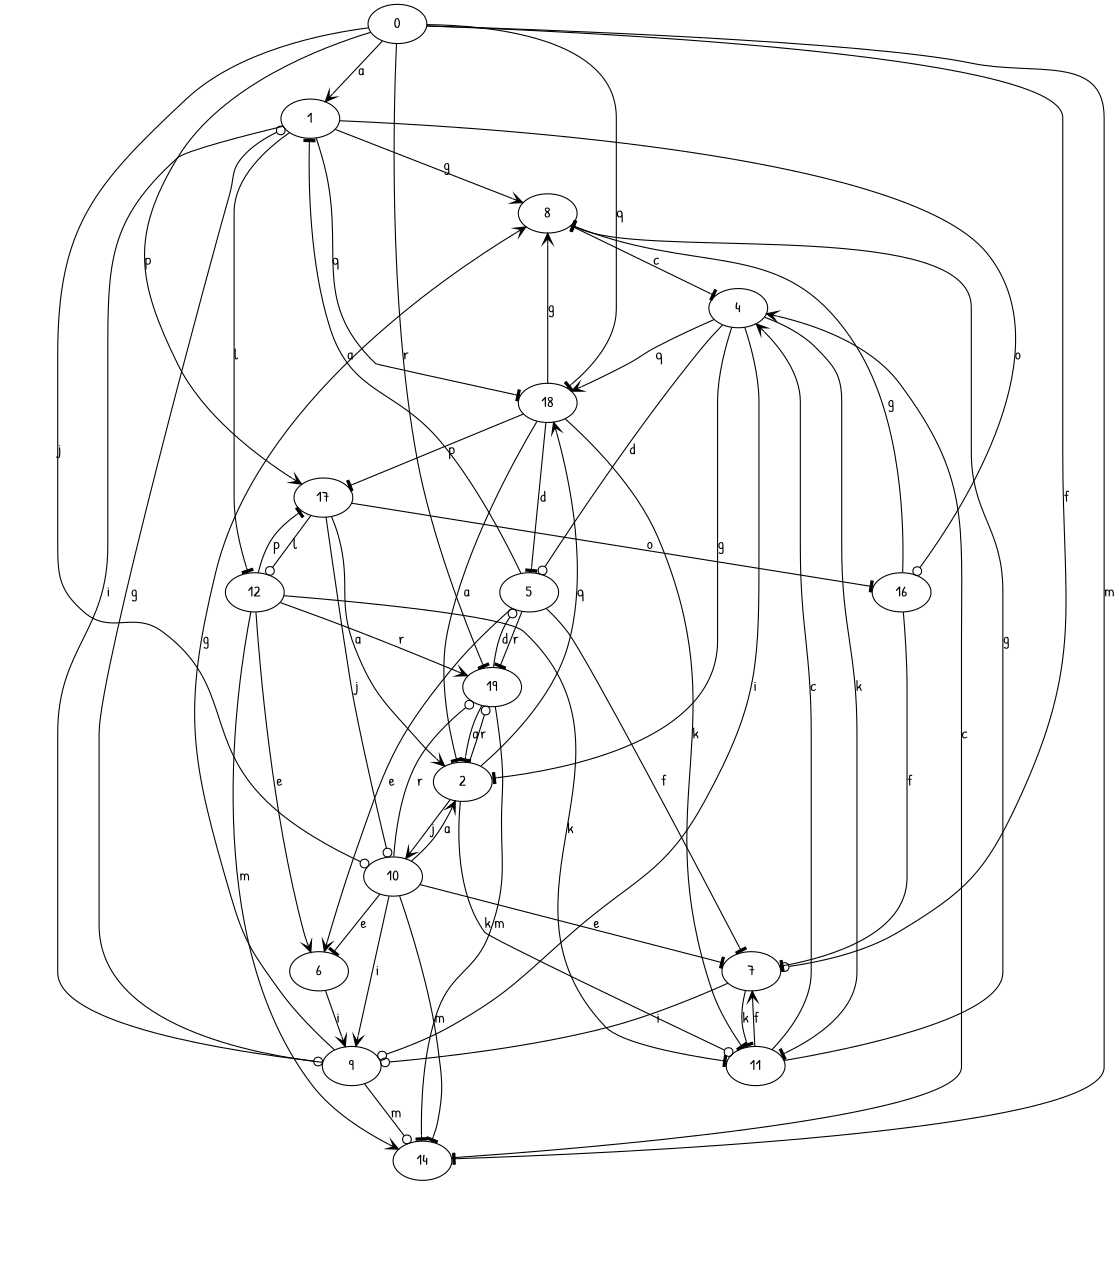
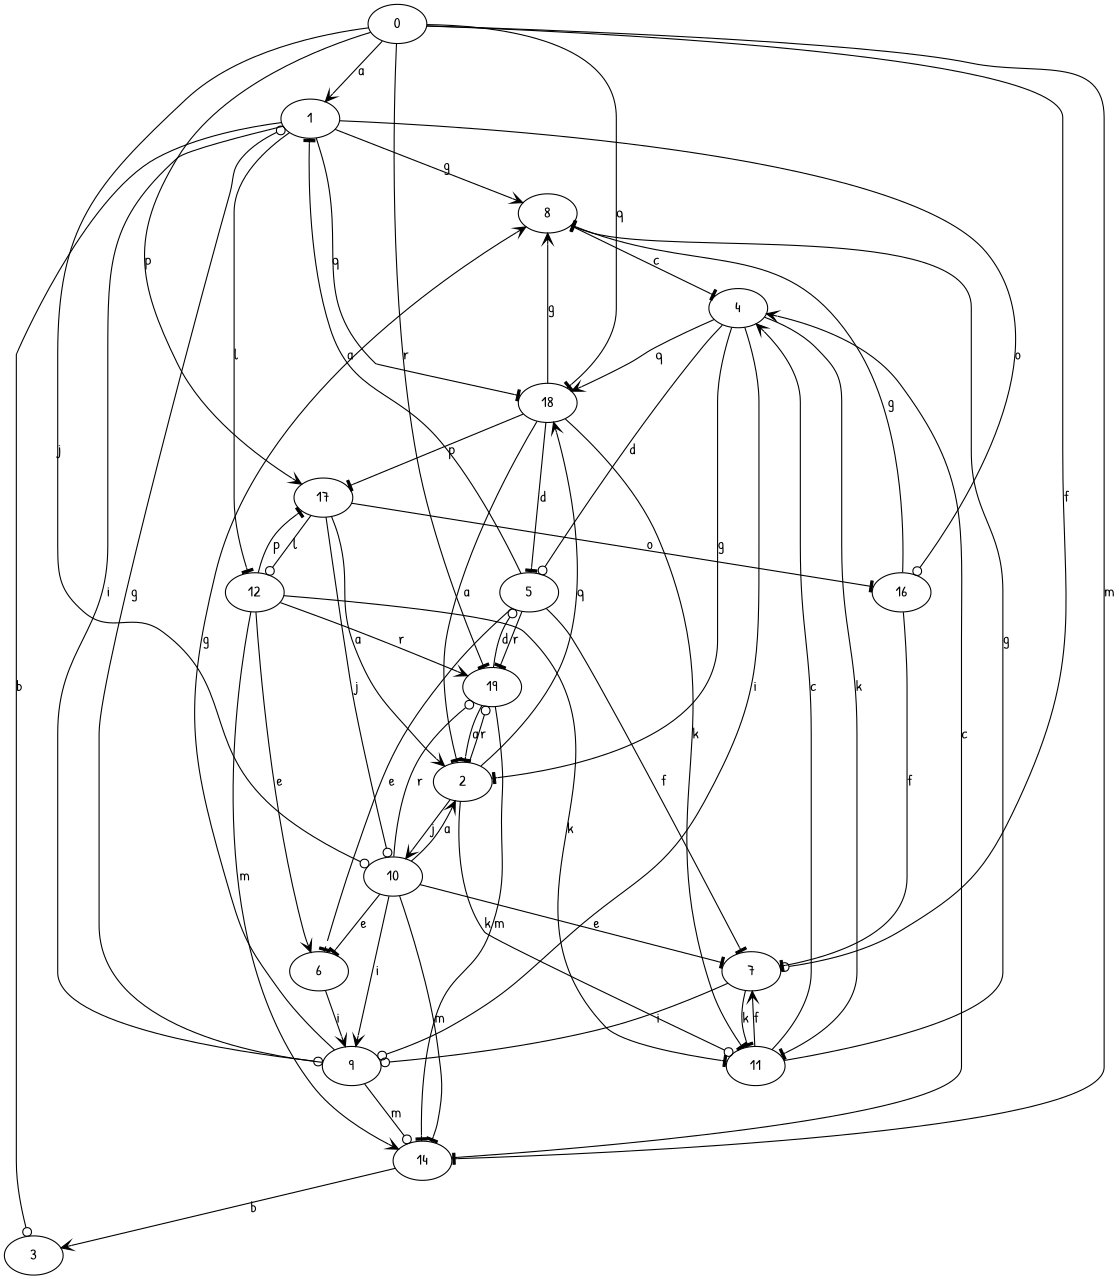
edge "5" -> "6": arrowhead vee -> tee
node "3": added
